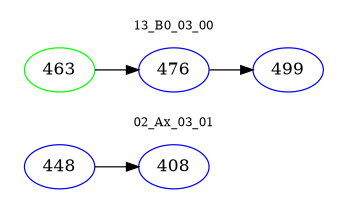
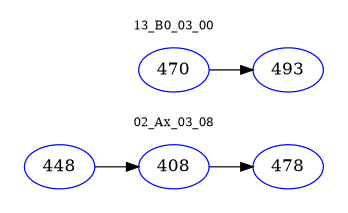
node "463": removed
node "476": label "476" -> "470"
node "499": label "499" -> "493"
cluster "02_Ax_03_01": label "02_Ax_03_01" -> "02_Ax_03_08"
node "478": added
